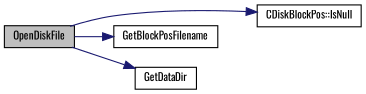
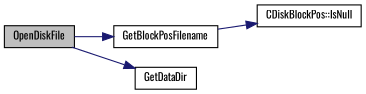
edge "OpenDiskFile" -> "CDiskBlockPos::IsNull": now "GetBlockPosFilename" -> "CDiskBlockPos::IsNull"
